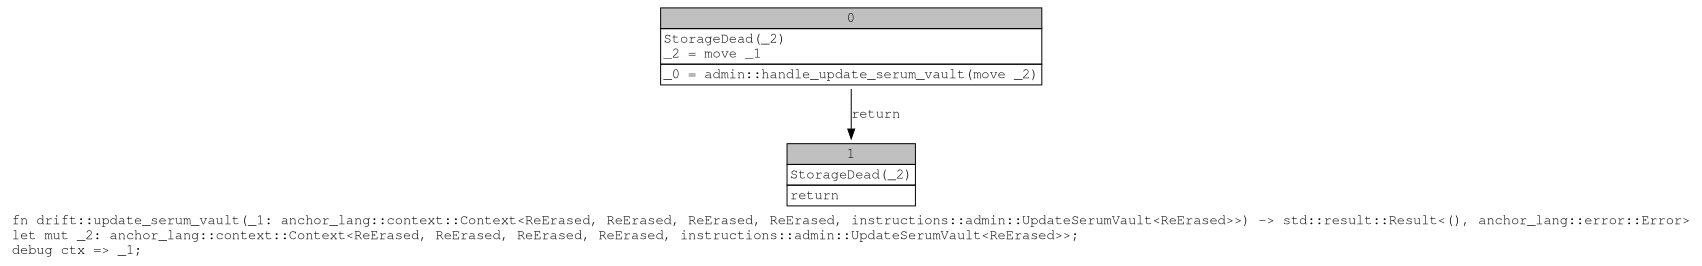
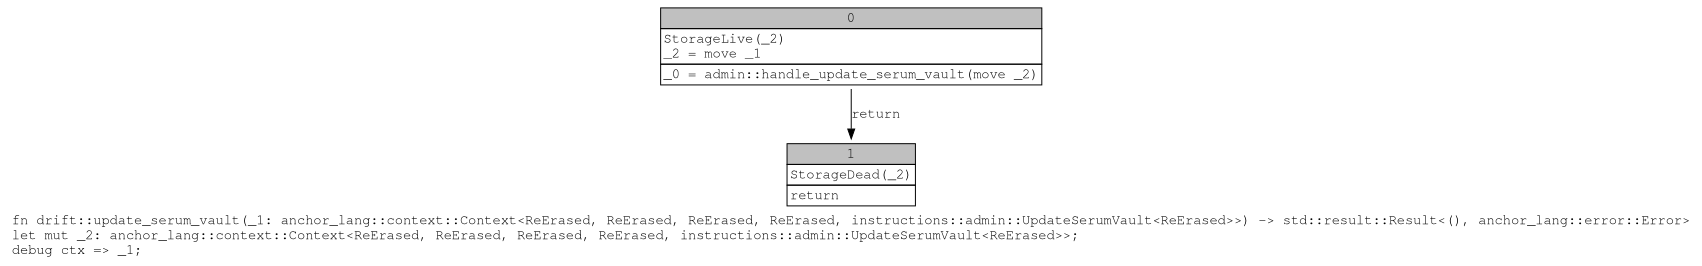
node "0": text "StorageDead(_2)" -> "StorageLive(_2)"
